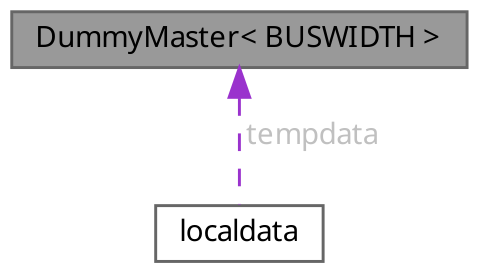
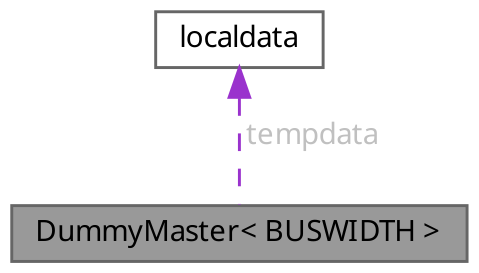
edge "localdata" -> "DummyMaster< BUSWIDTH >": reversed
